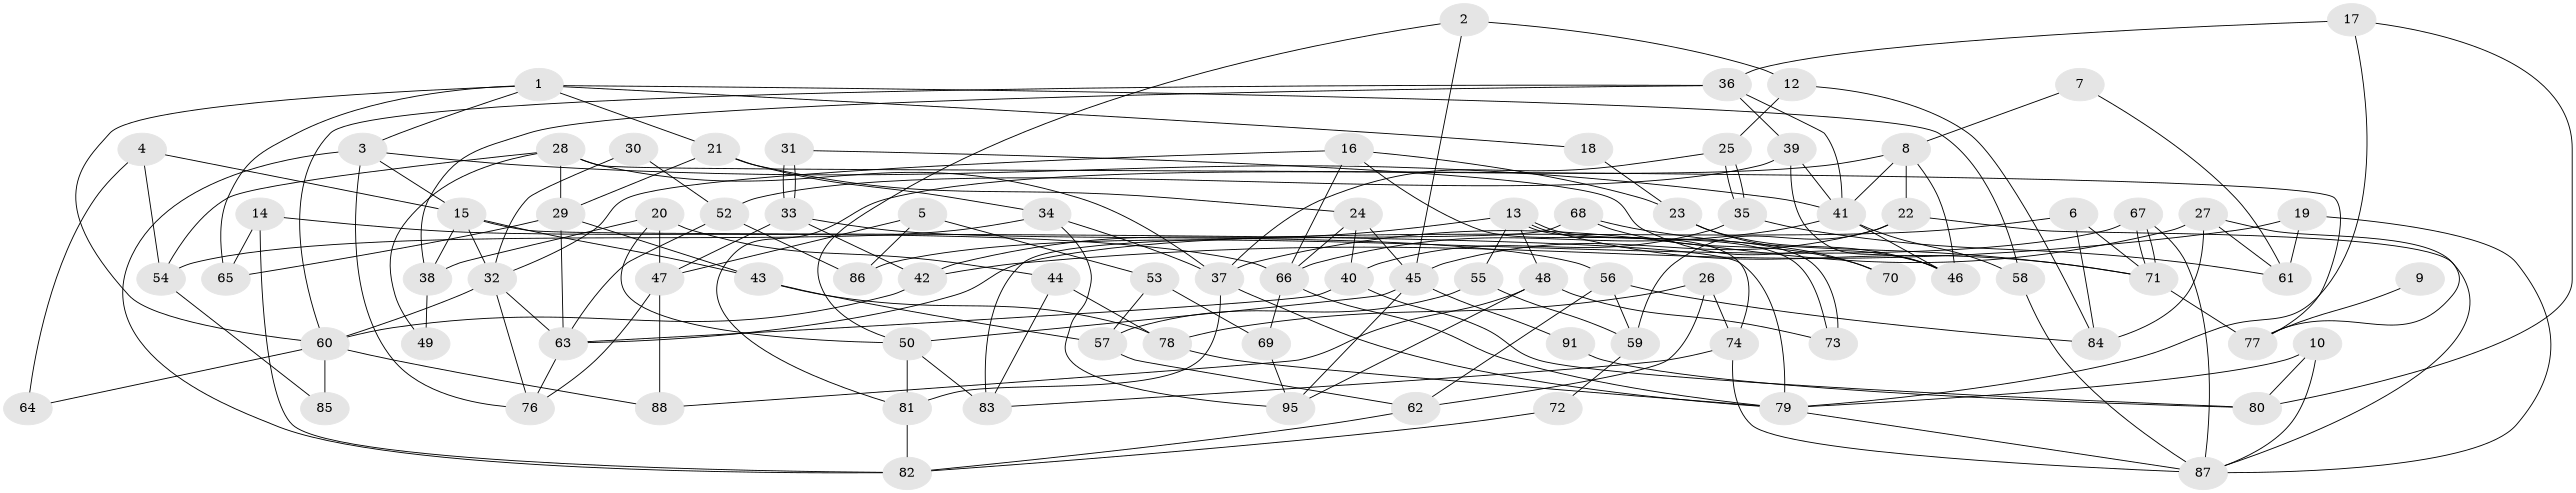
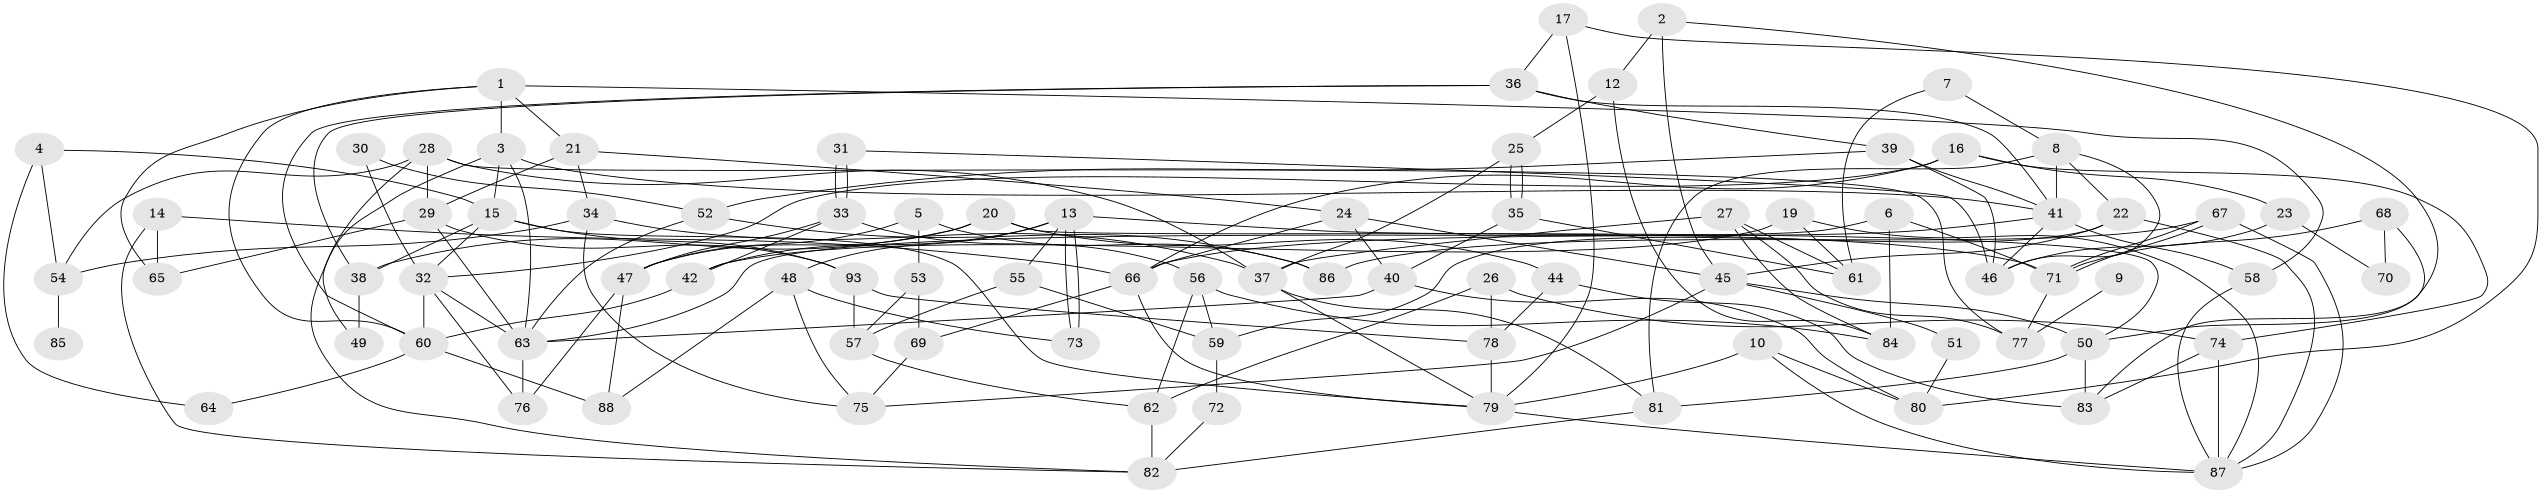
node "18": removed
node "43": label "43" -> "93"
edge "3" -- "76": now "3" -- "63"
node "91": label "91" -> "51"
edge "60" -- "85": removed
node "95": label "95" -> "75"
